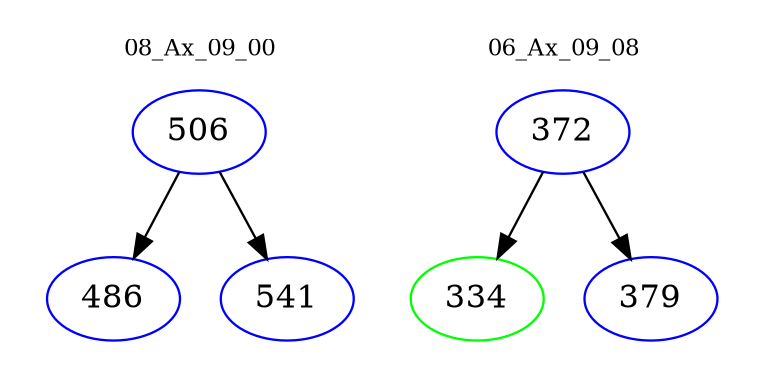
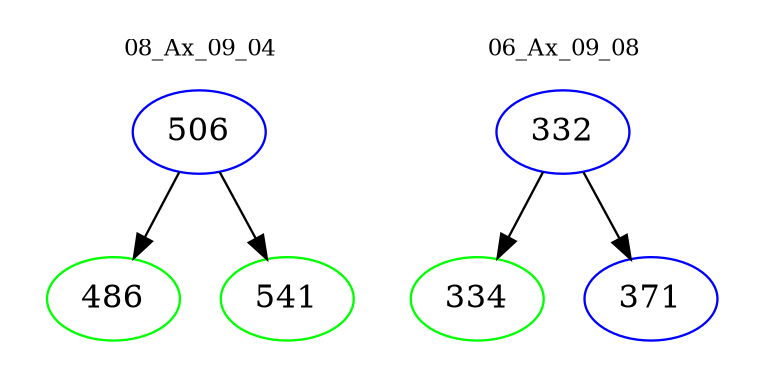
cluster "08_Ax_09_00": label "08_Ax_09_00" -> "08_Ax_09_04"
node "372": label "372" -> "332"
node "486": color blue -> green
node "541": color blue -> green
node "379": label "379" -> "371"
